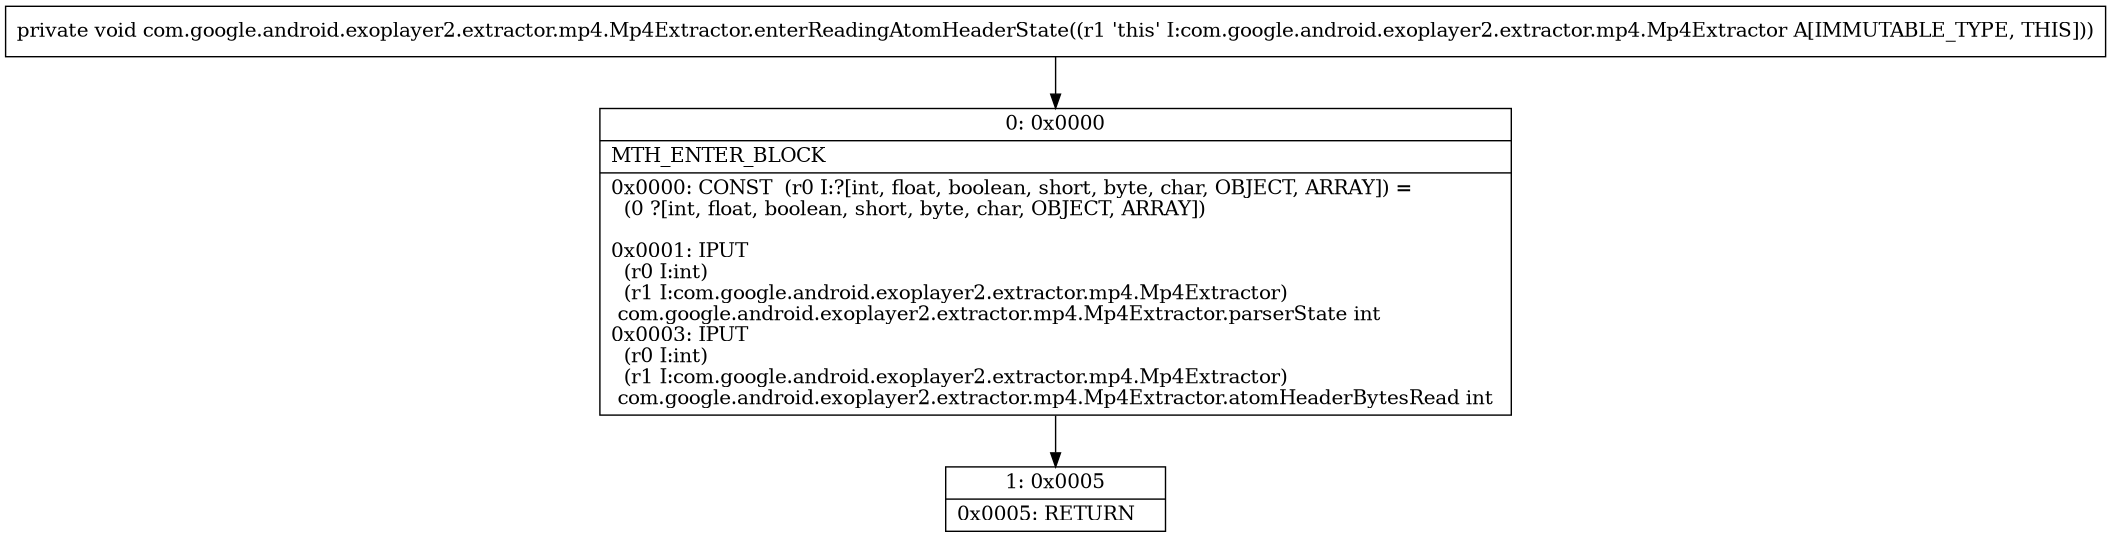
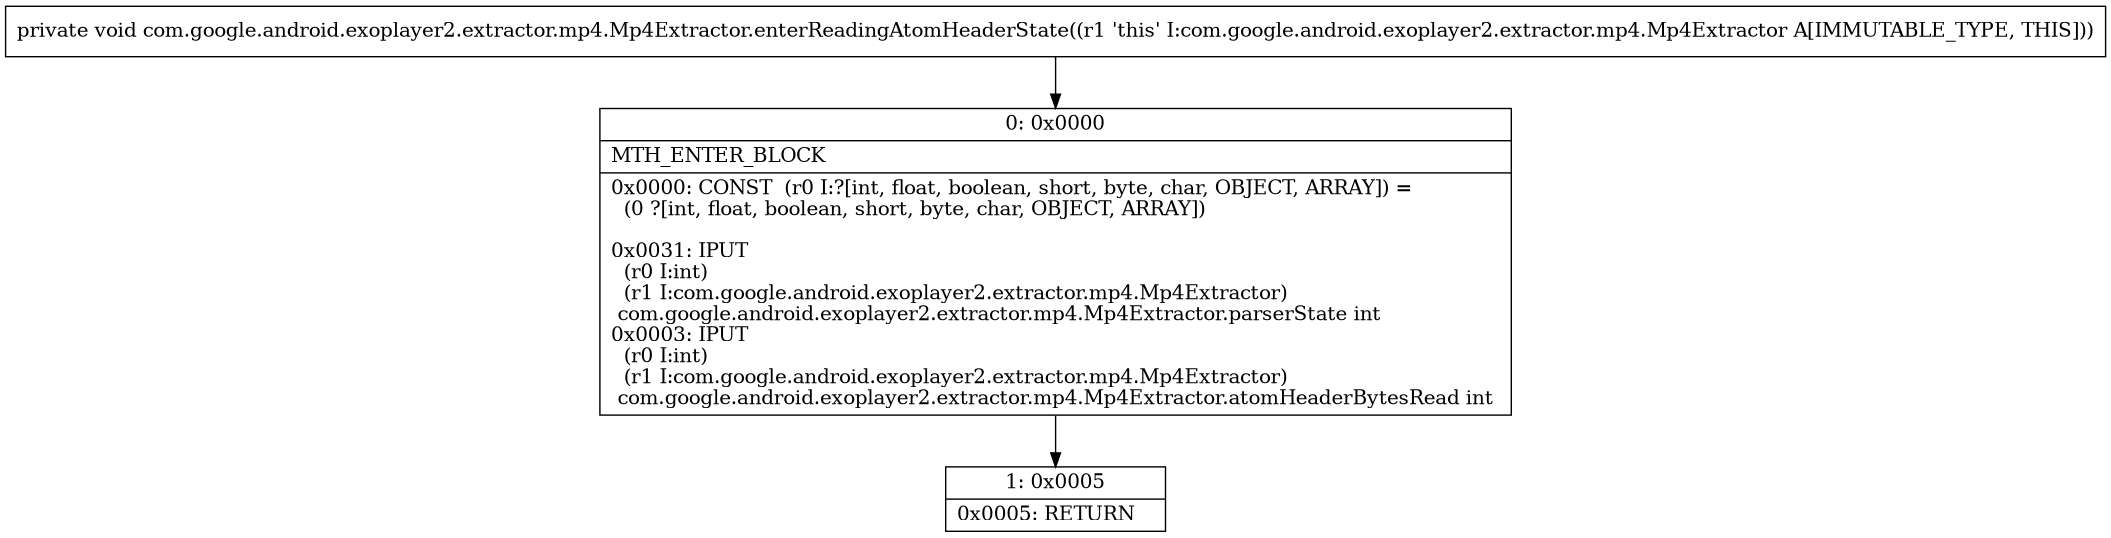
node "0: 0x0000": text "0x0001: IPUT" -> "0x0031: IPUT"
